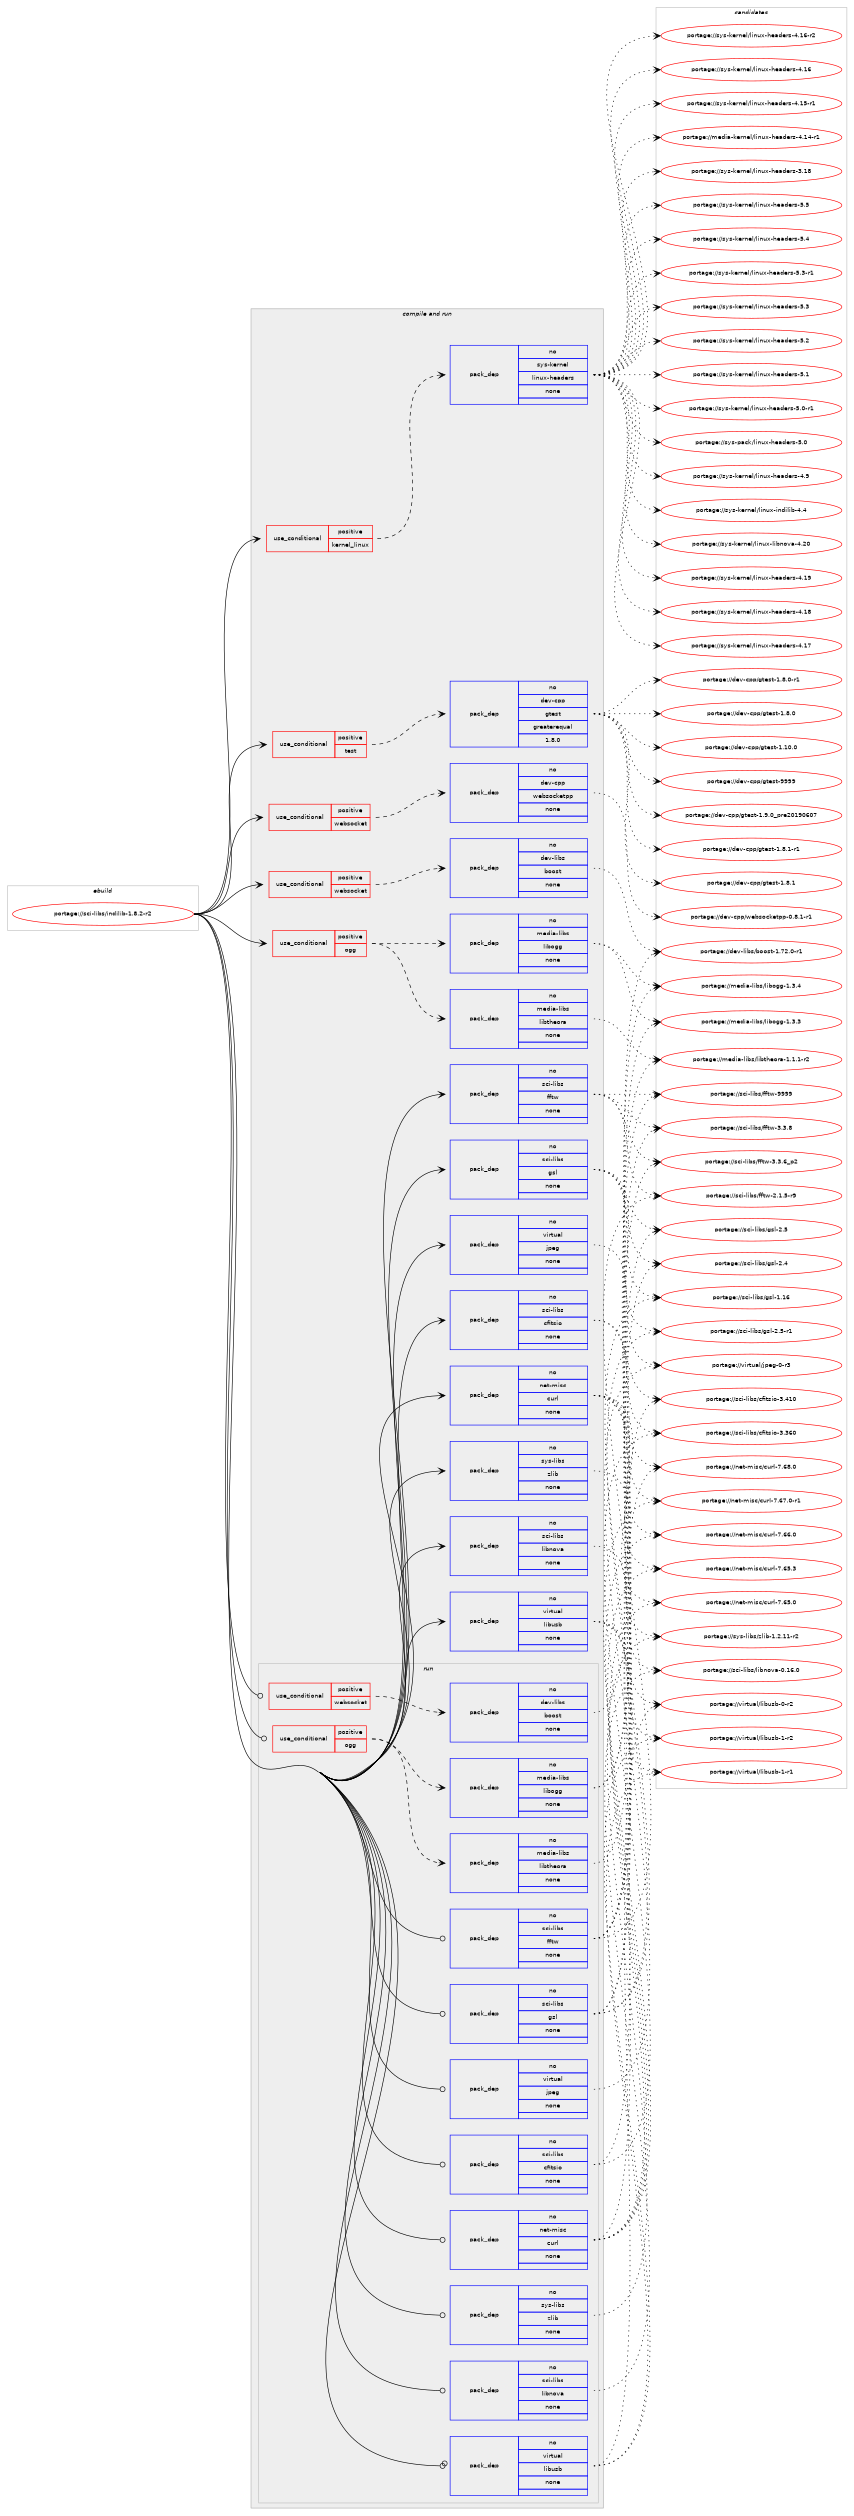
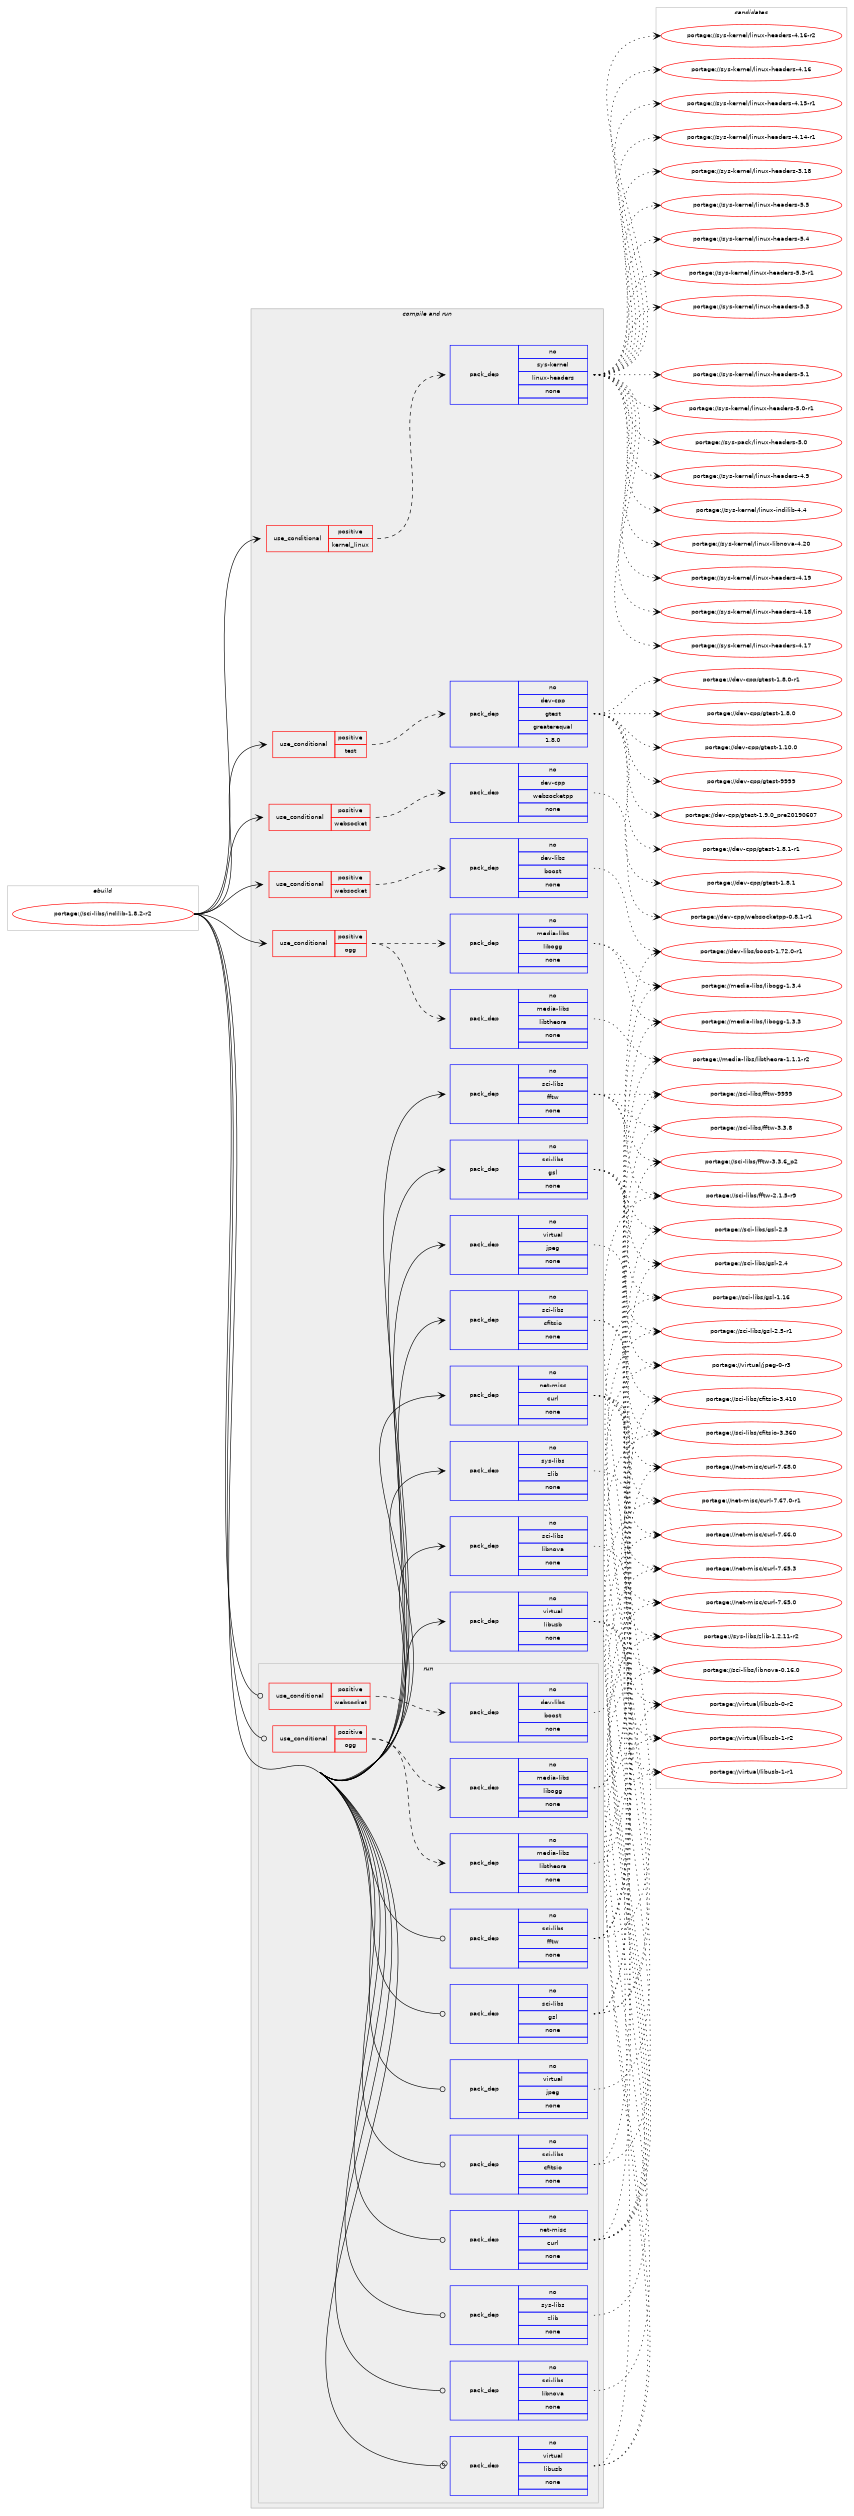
node "portage://media-kernel/linux-headers-4.14-r1": label "portage://media-kernel/linux-headers-4.14-r1" -> "portage://sys-kernel/linux-headers-4.14-r1"
node "portage://sys-kernel/linux-headers-5.2": removed
